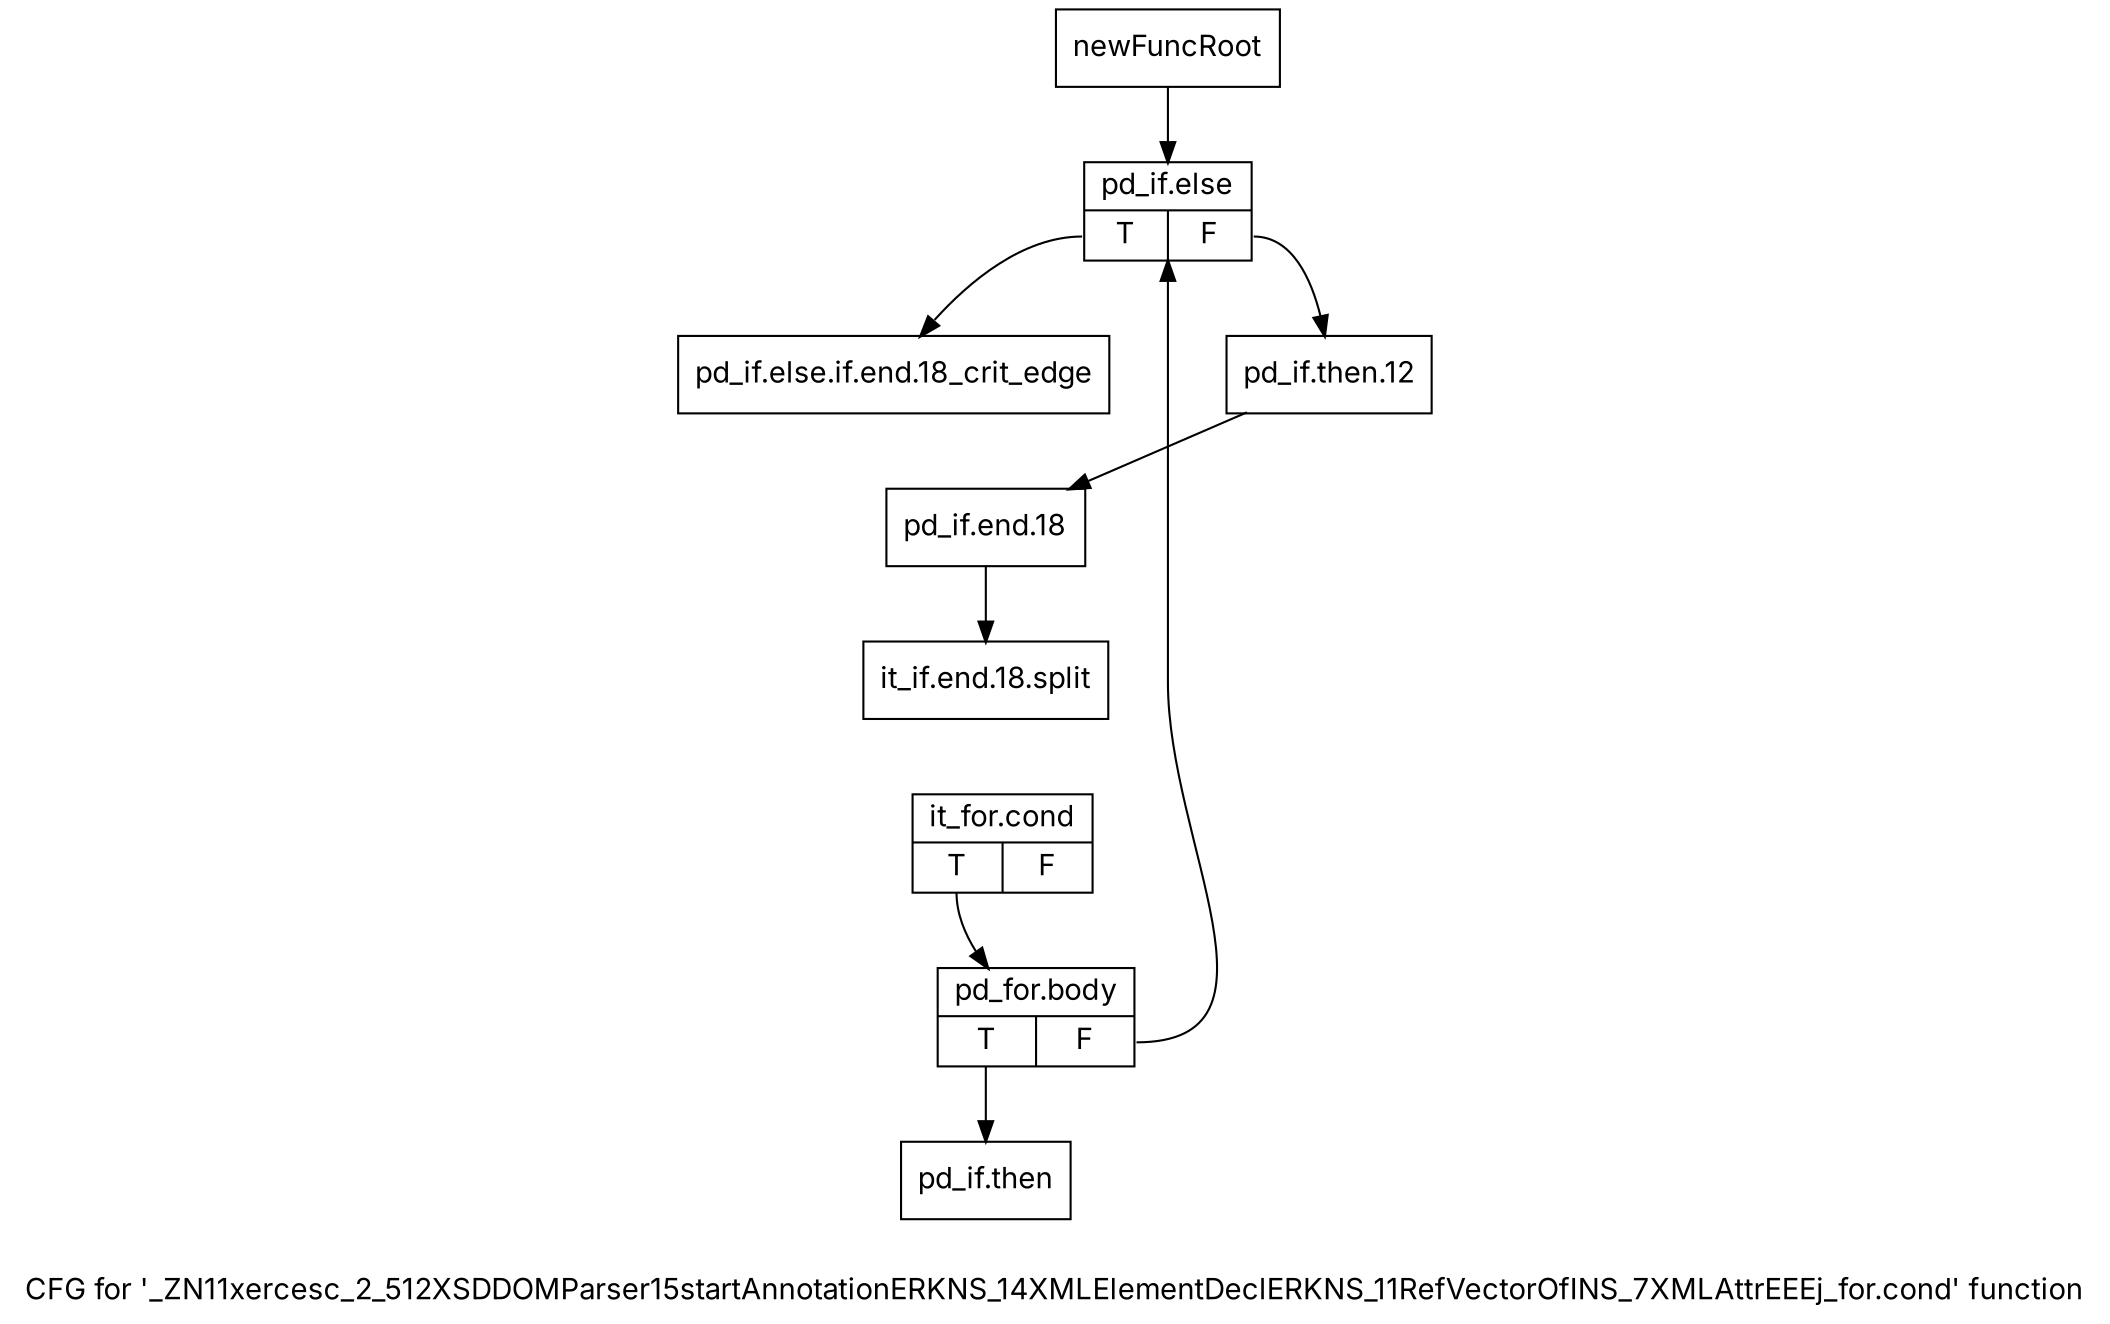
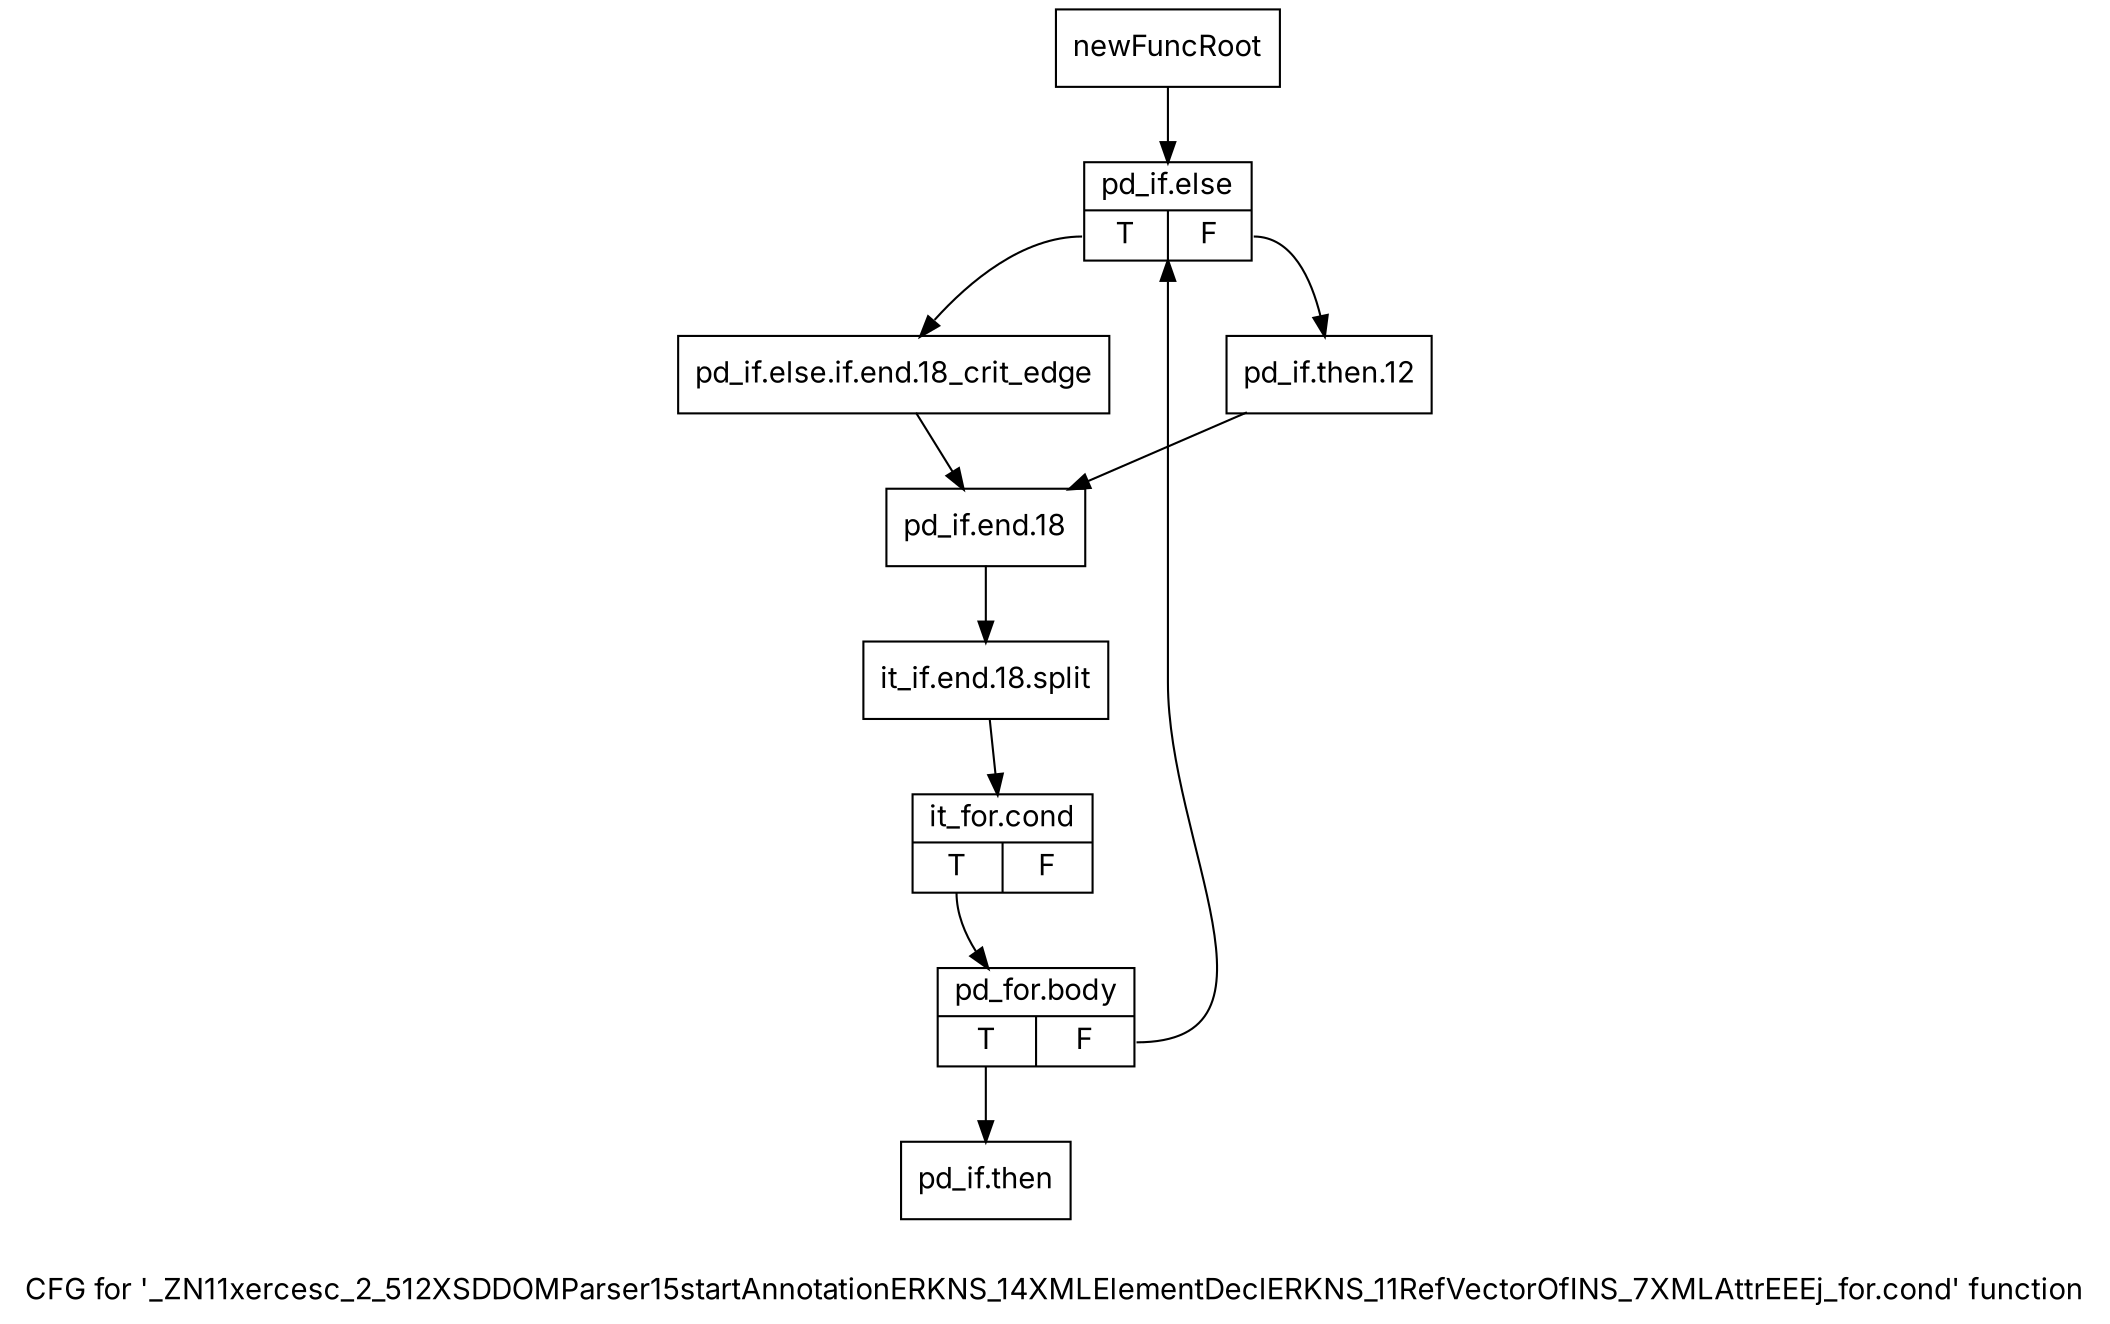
edge "pd_if.else.if.end.18_crit_edge" -> "pd_if.end.18": added
edge "it_if.end.18.split" -> "it_for.cond": added
